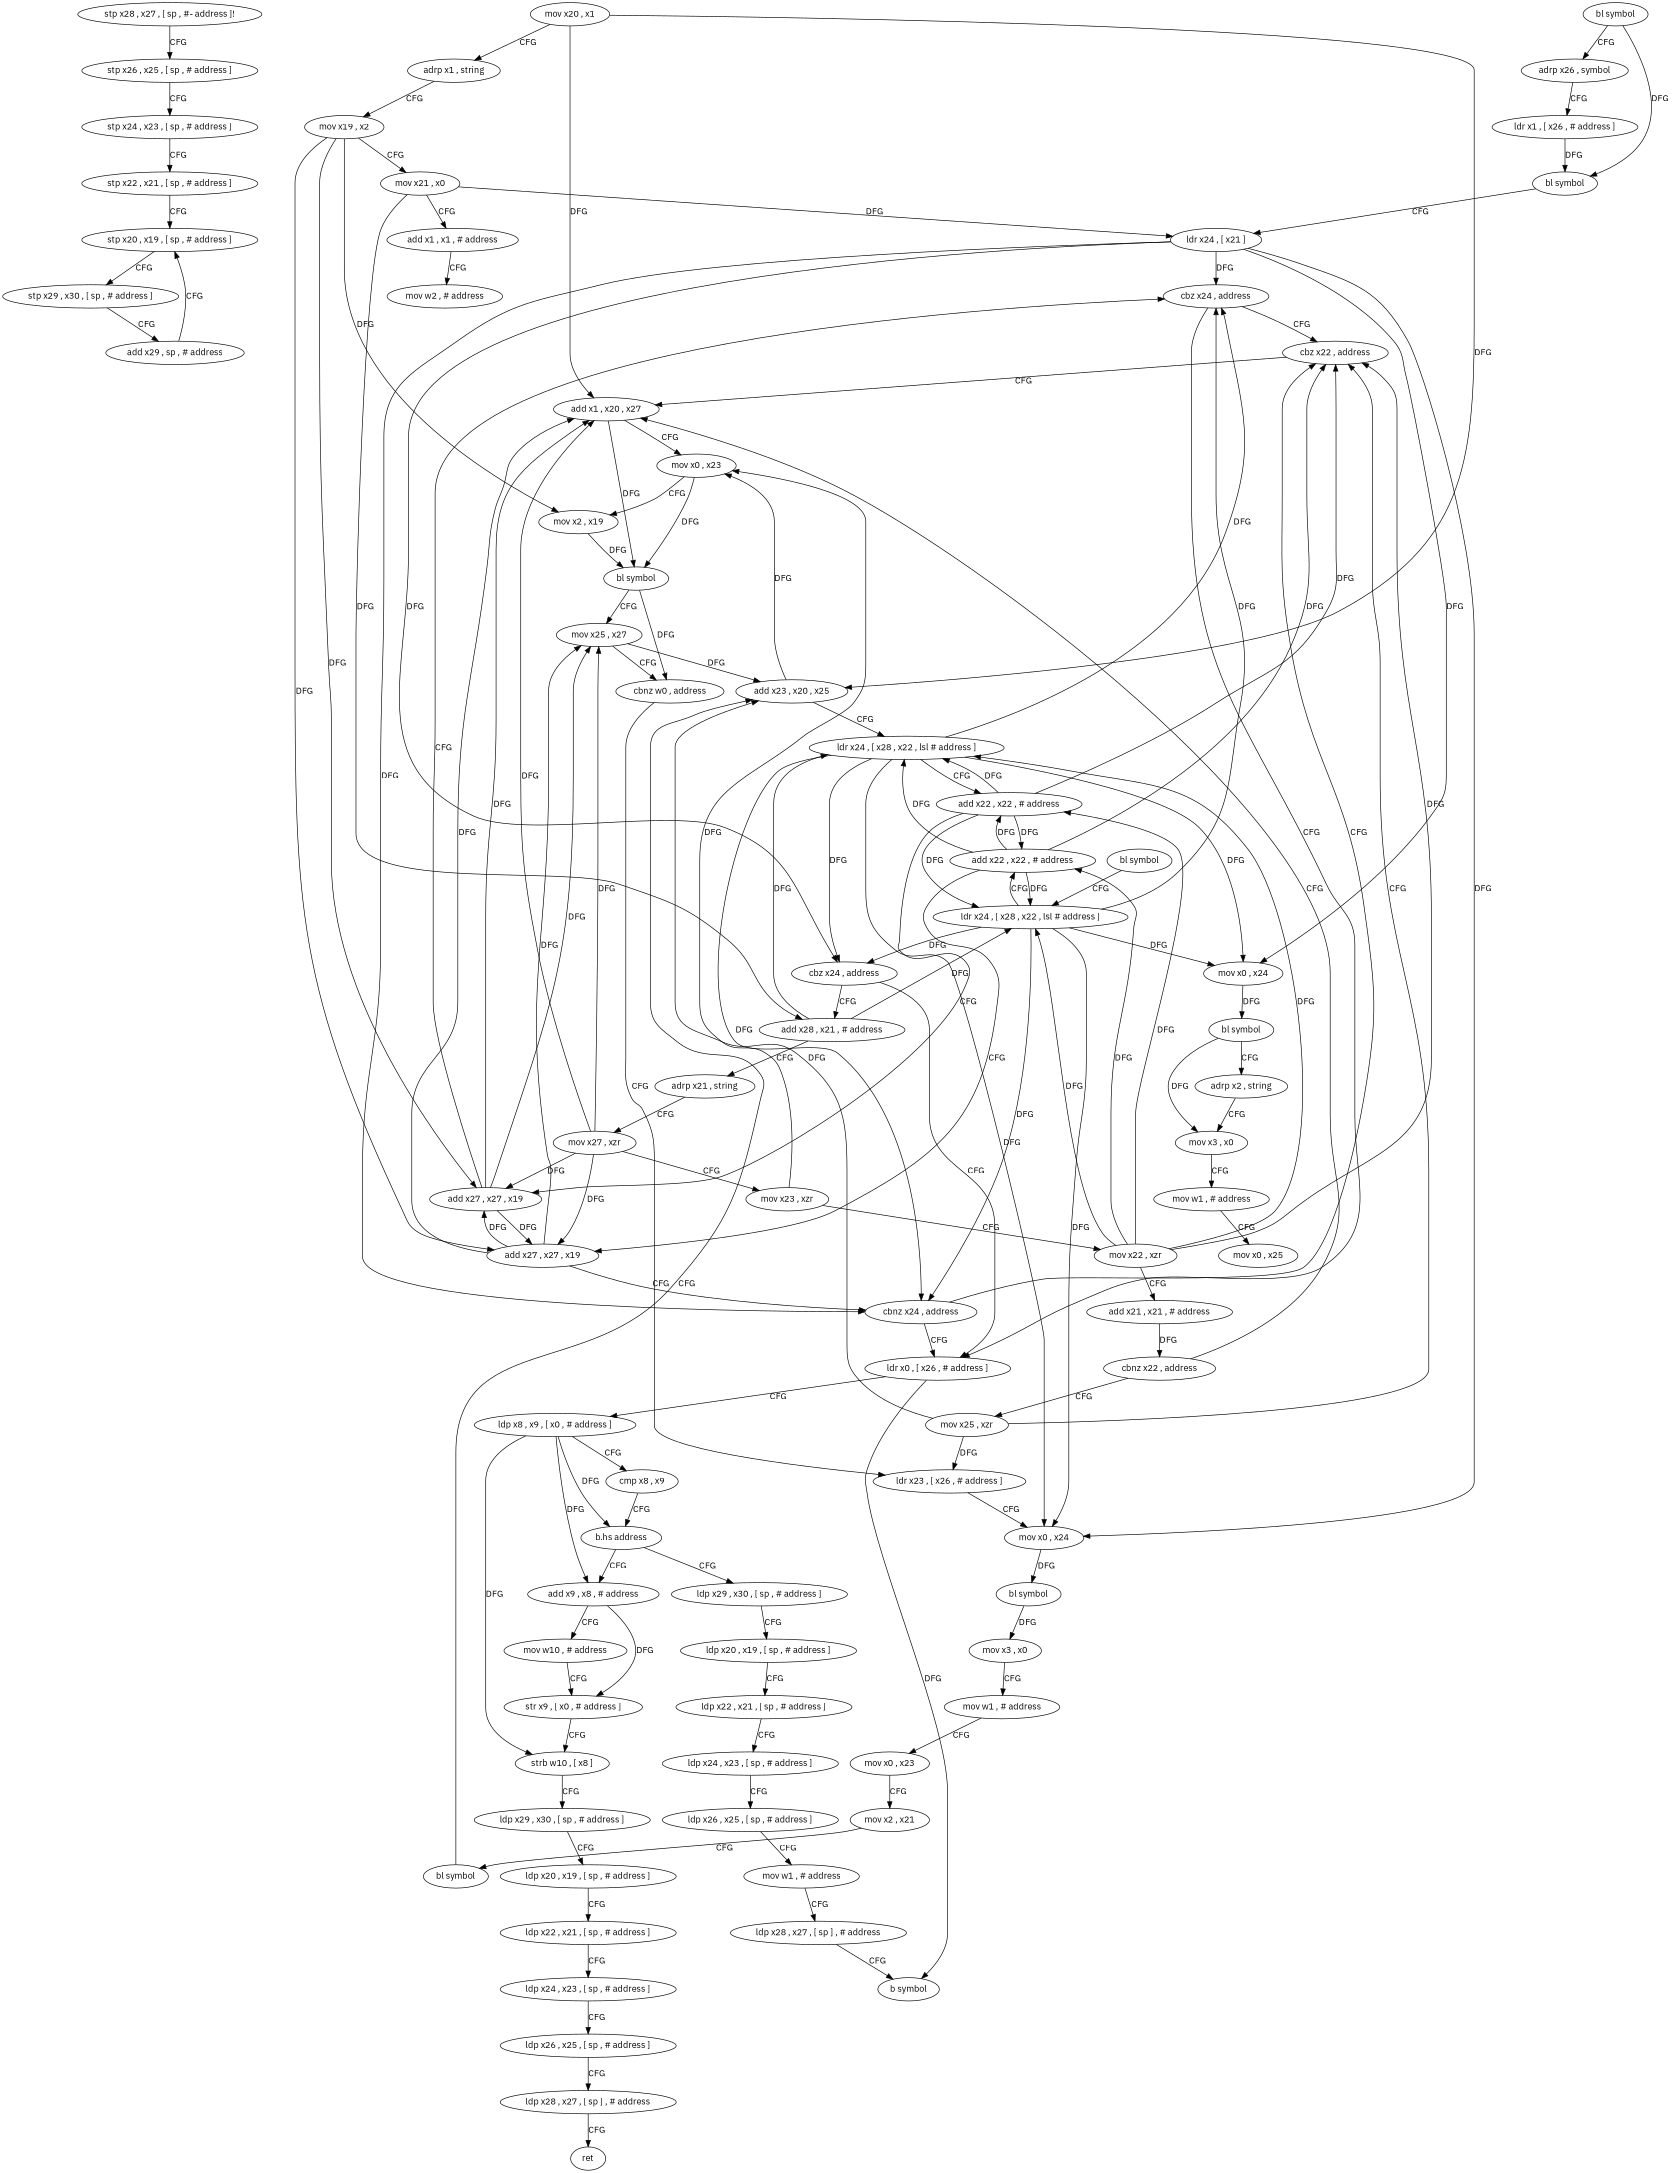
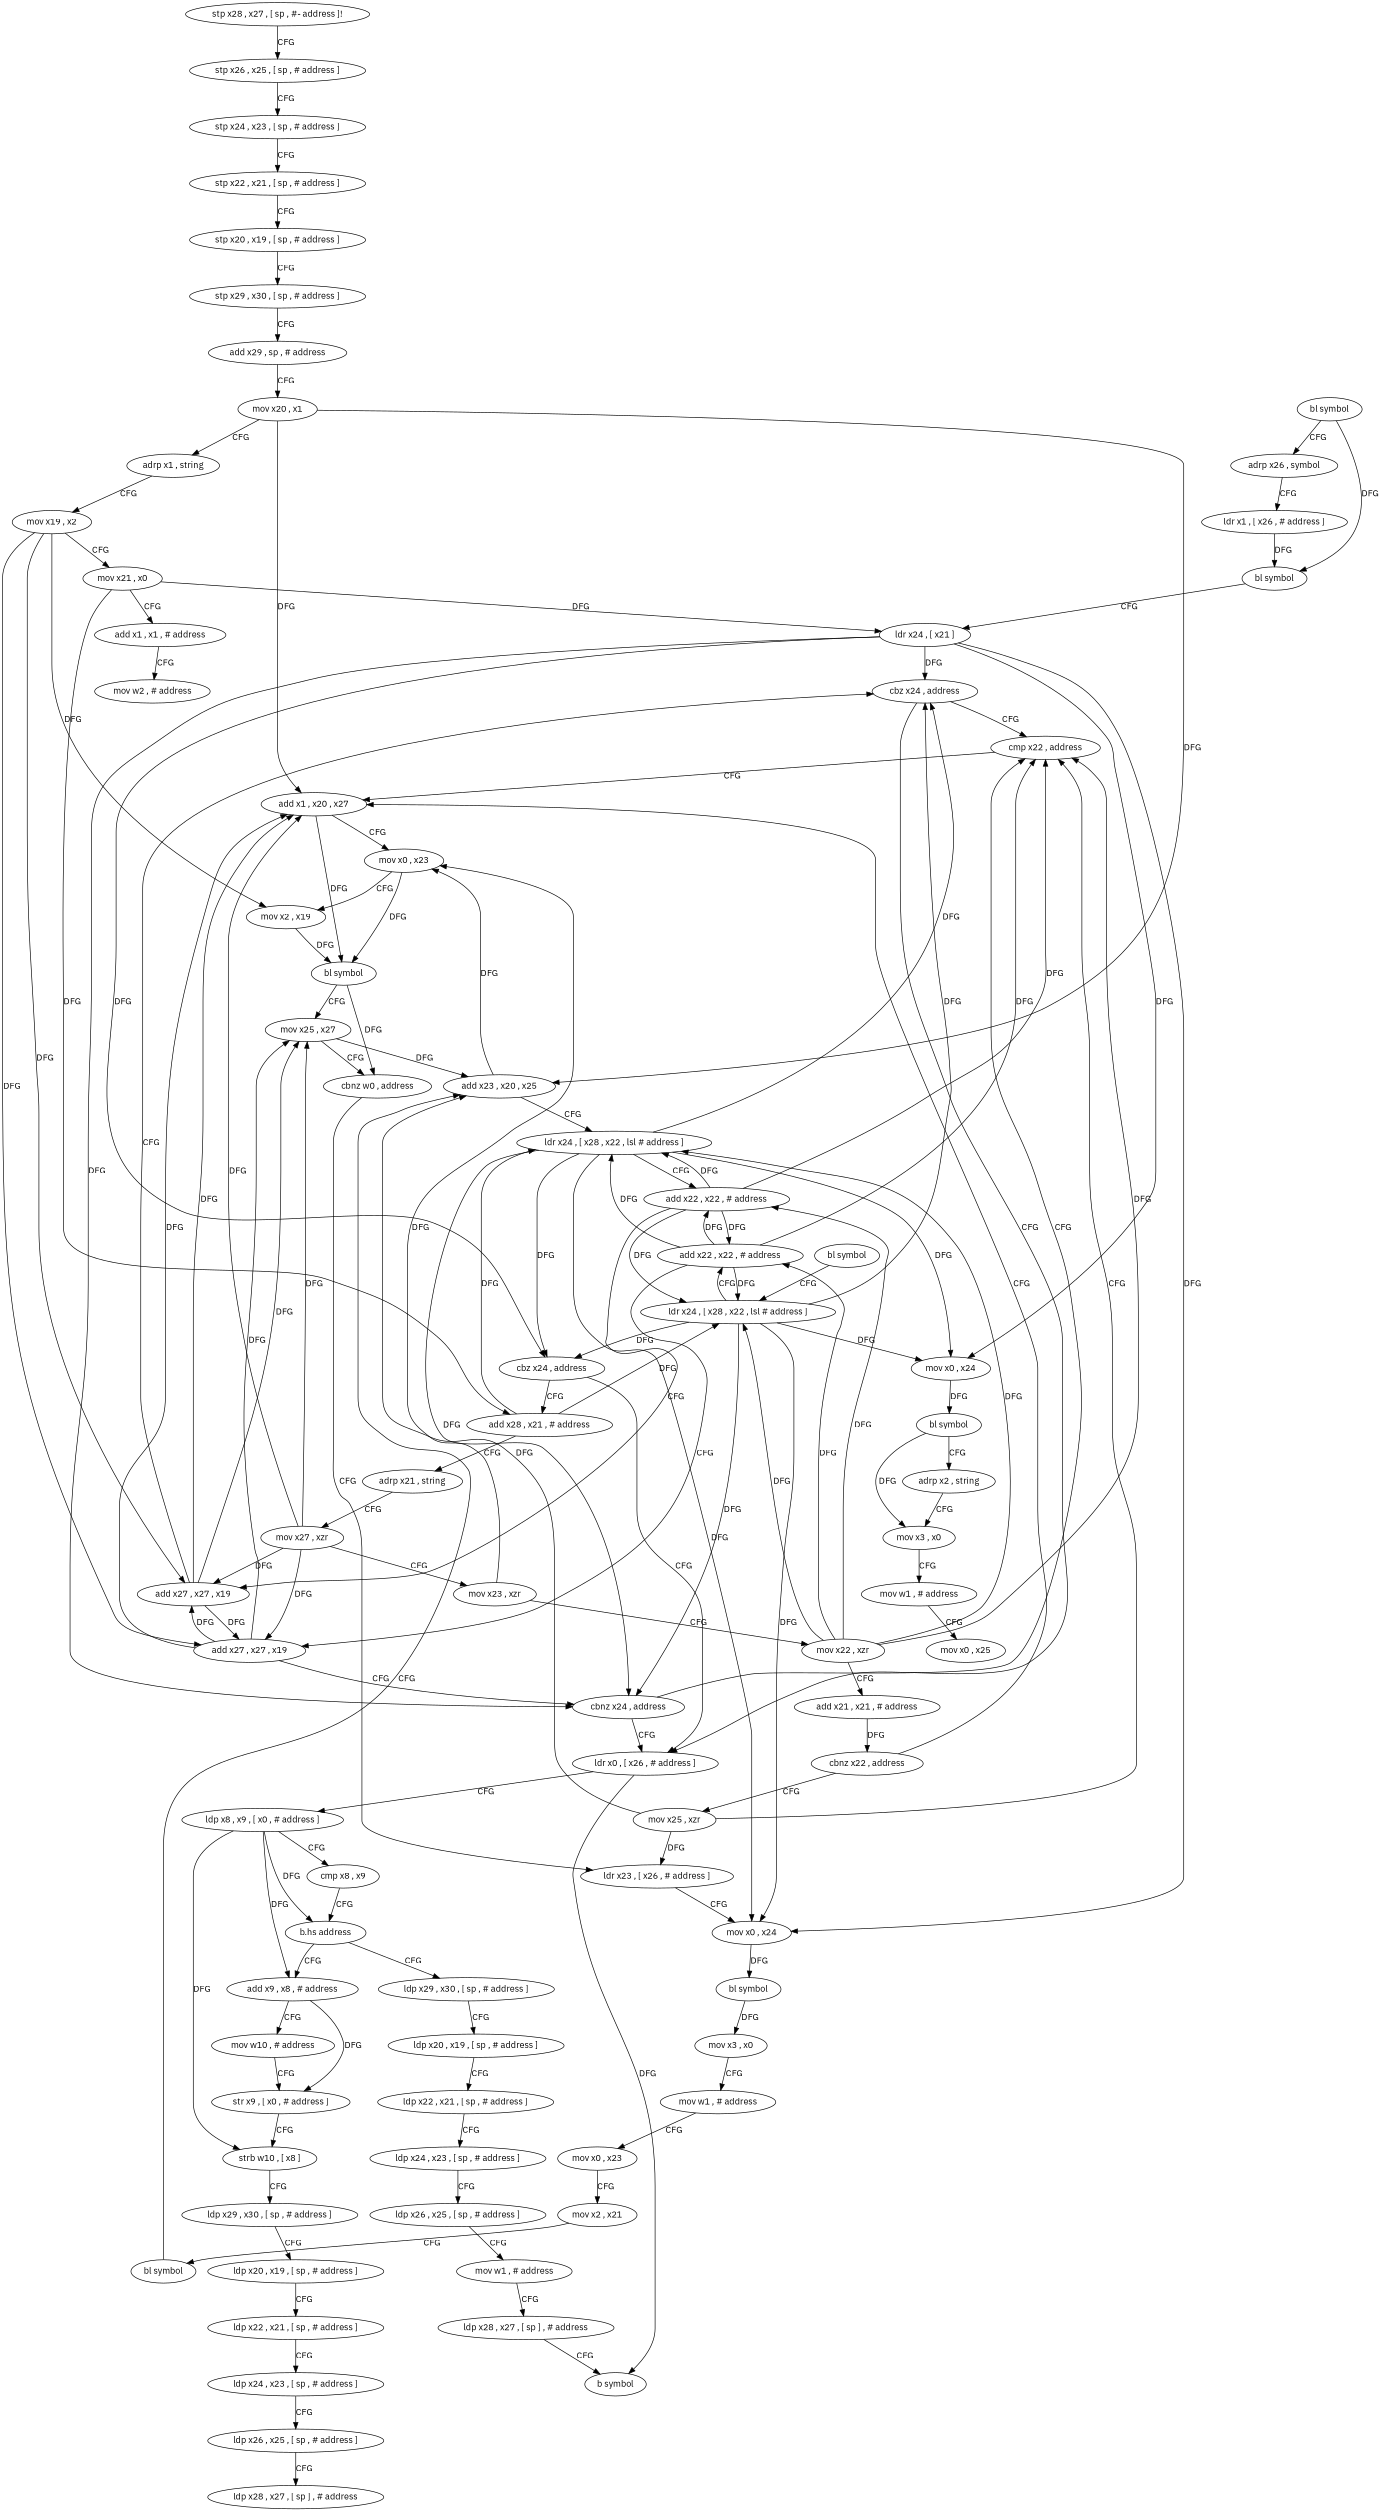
edge "add x29 , sp , # address" -> "stp x20 , x19 , [ sp , # address ]": now "add x29 , sp , # address" -> "mov x20 , x1"
node "cbz x22 , address": label "cbz x22 , address" -> "cmp x22 , address"
node "ret": removed
